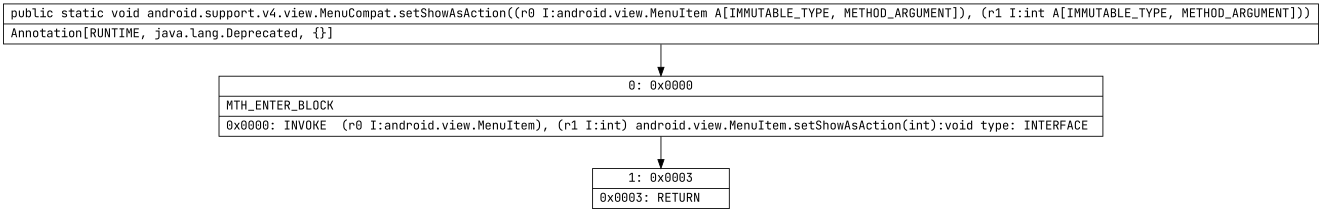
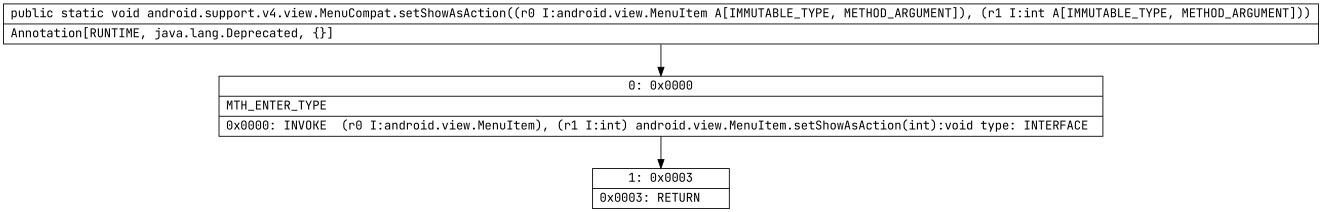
node "0: 0x0000": text "MTH_ENTER_BLOCK" -> "MTH_ENTER_TYPE"
